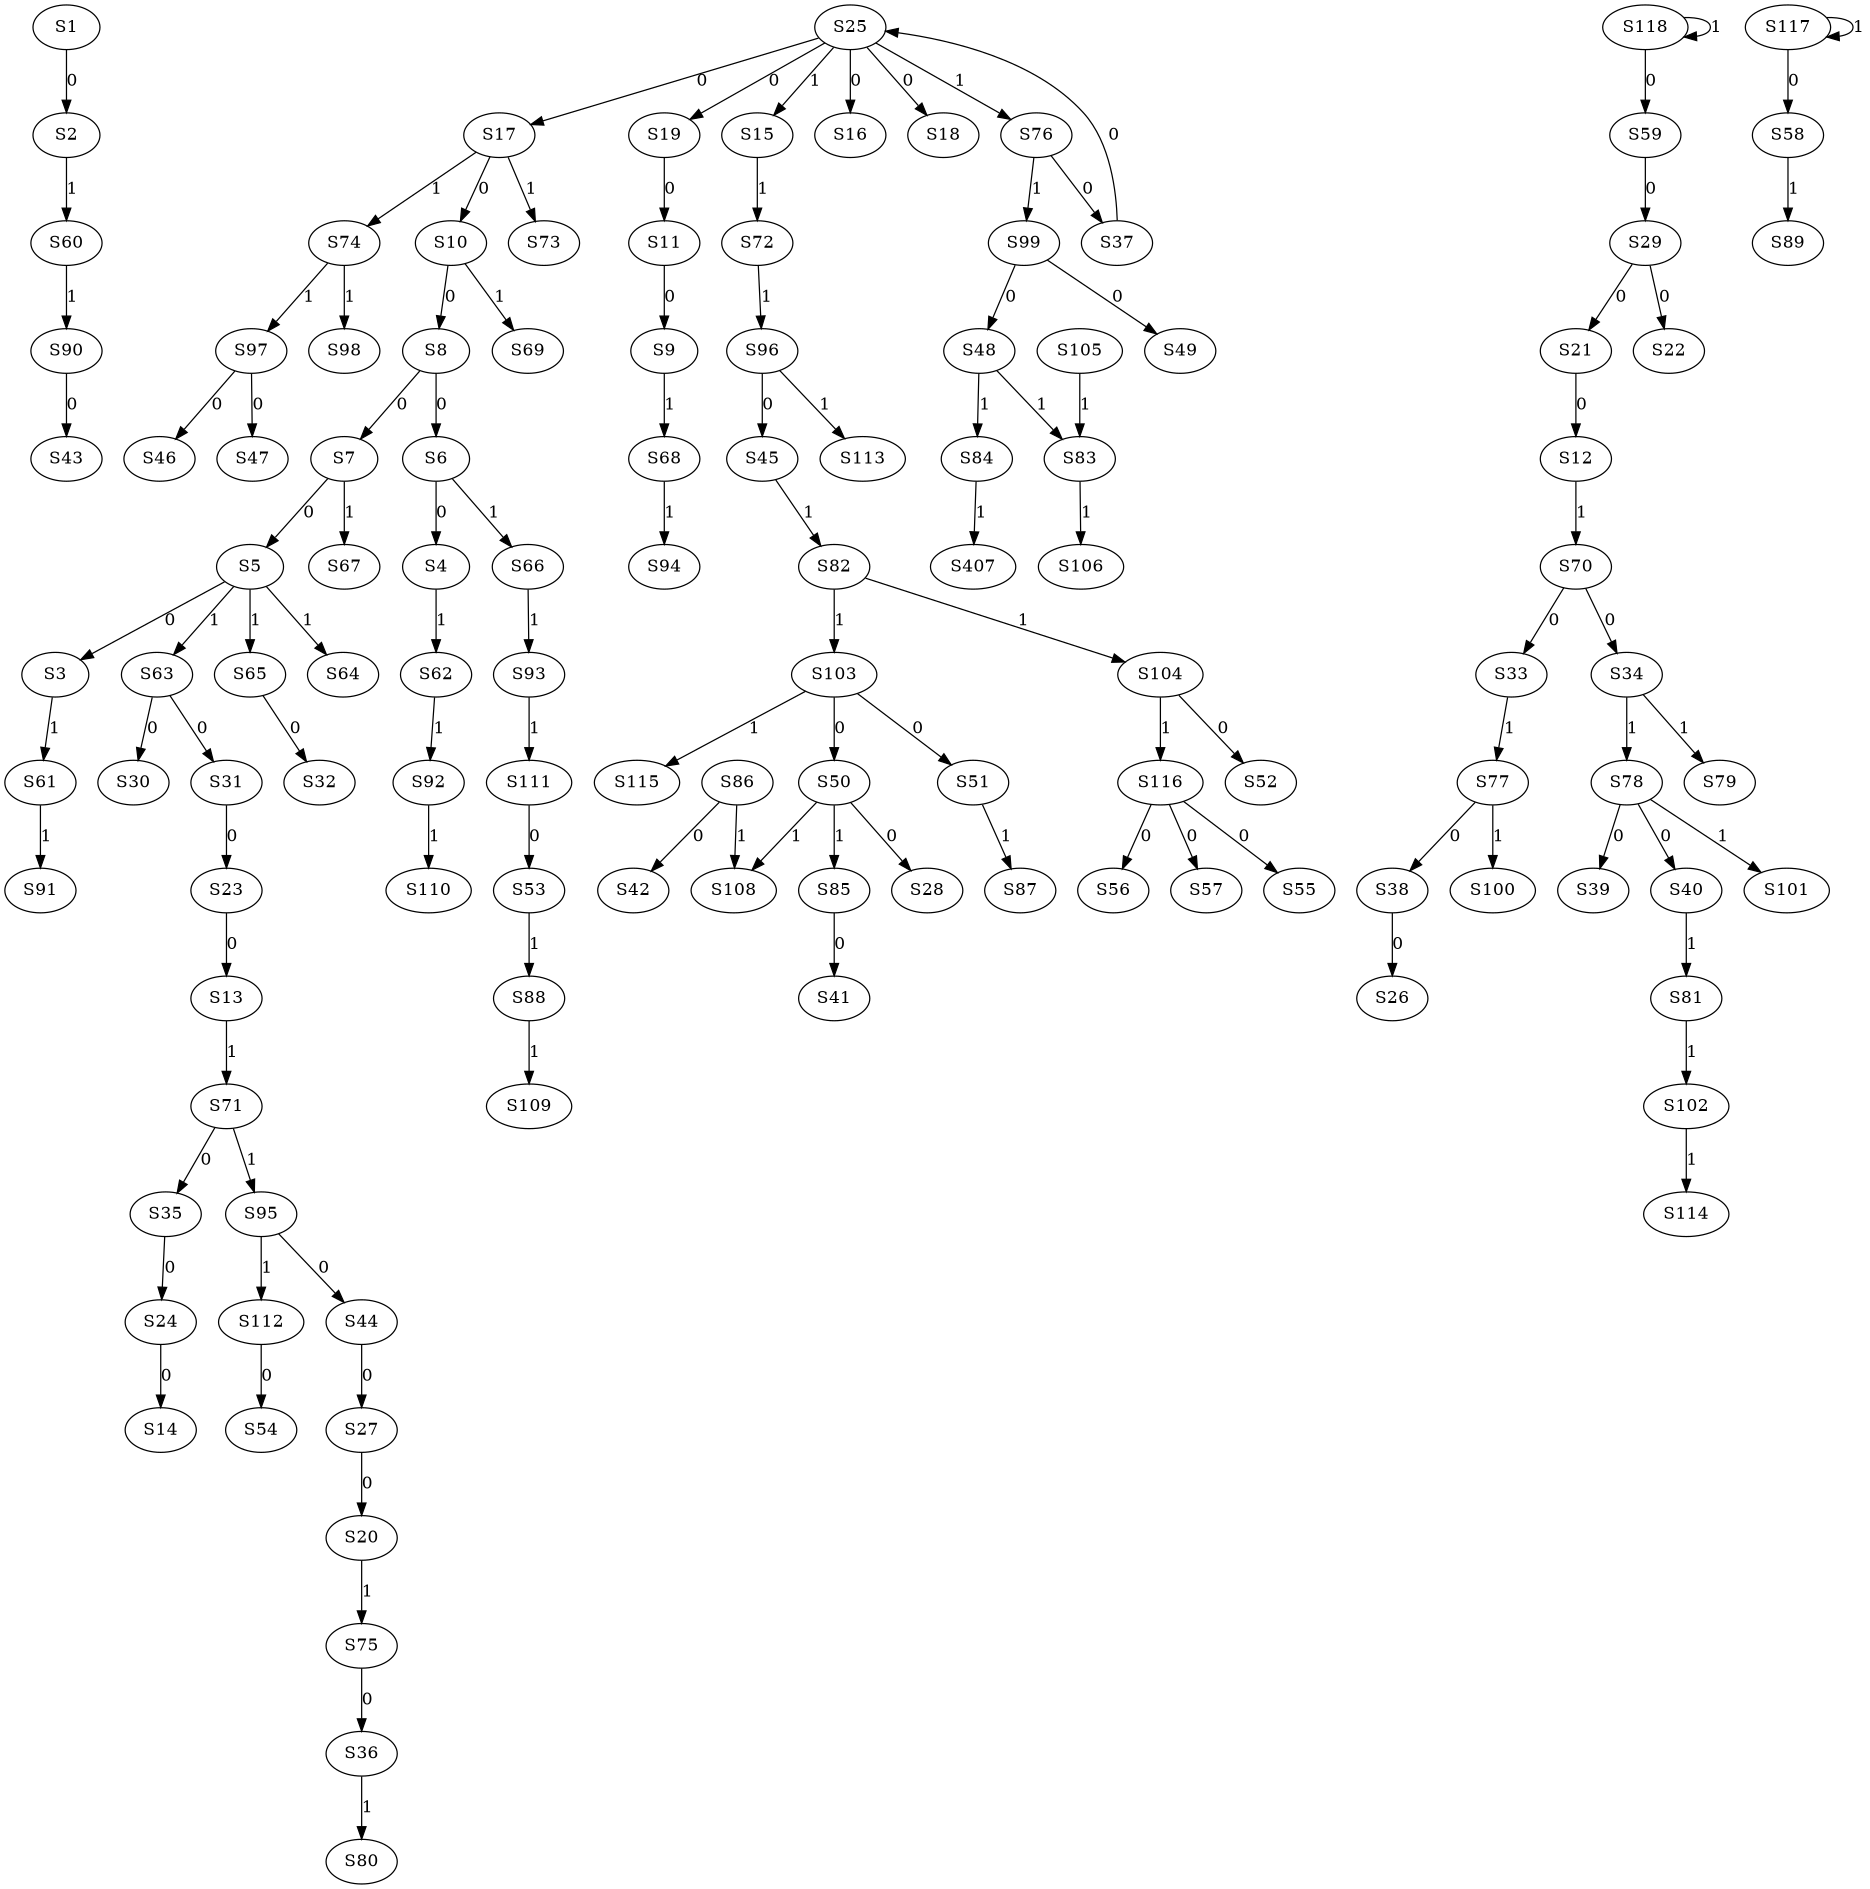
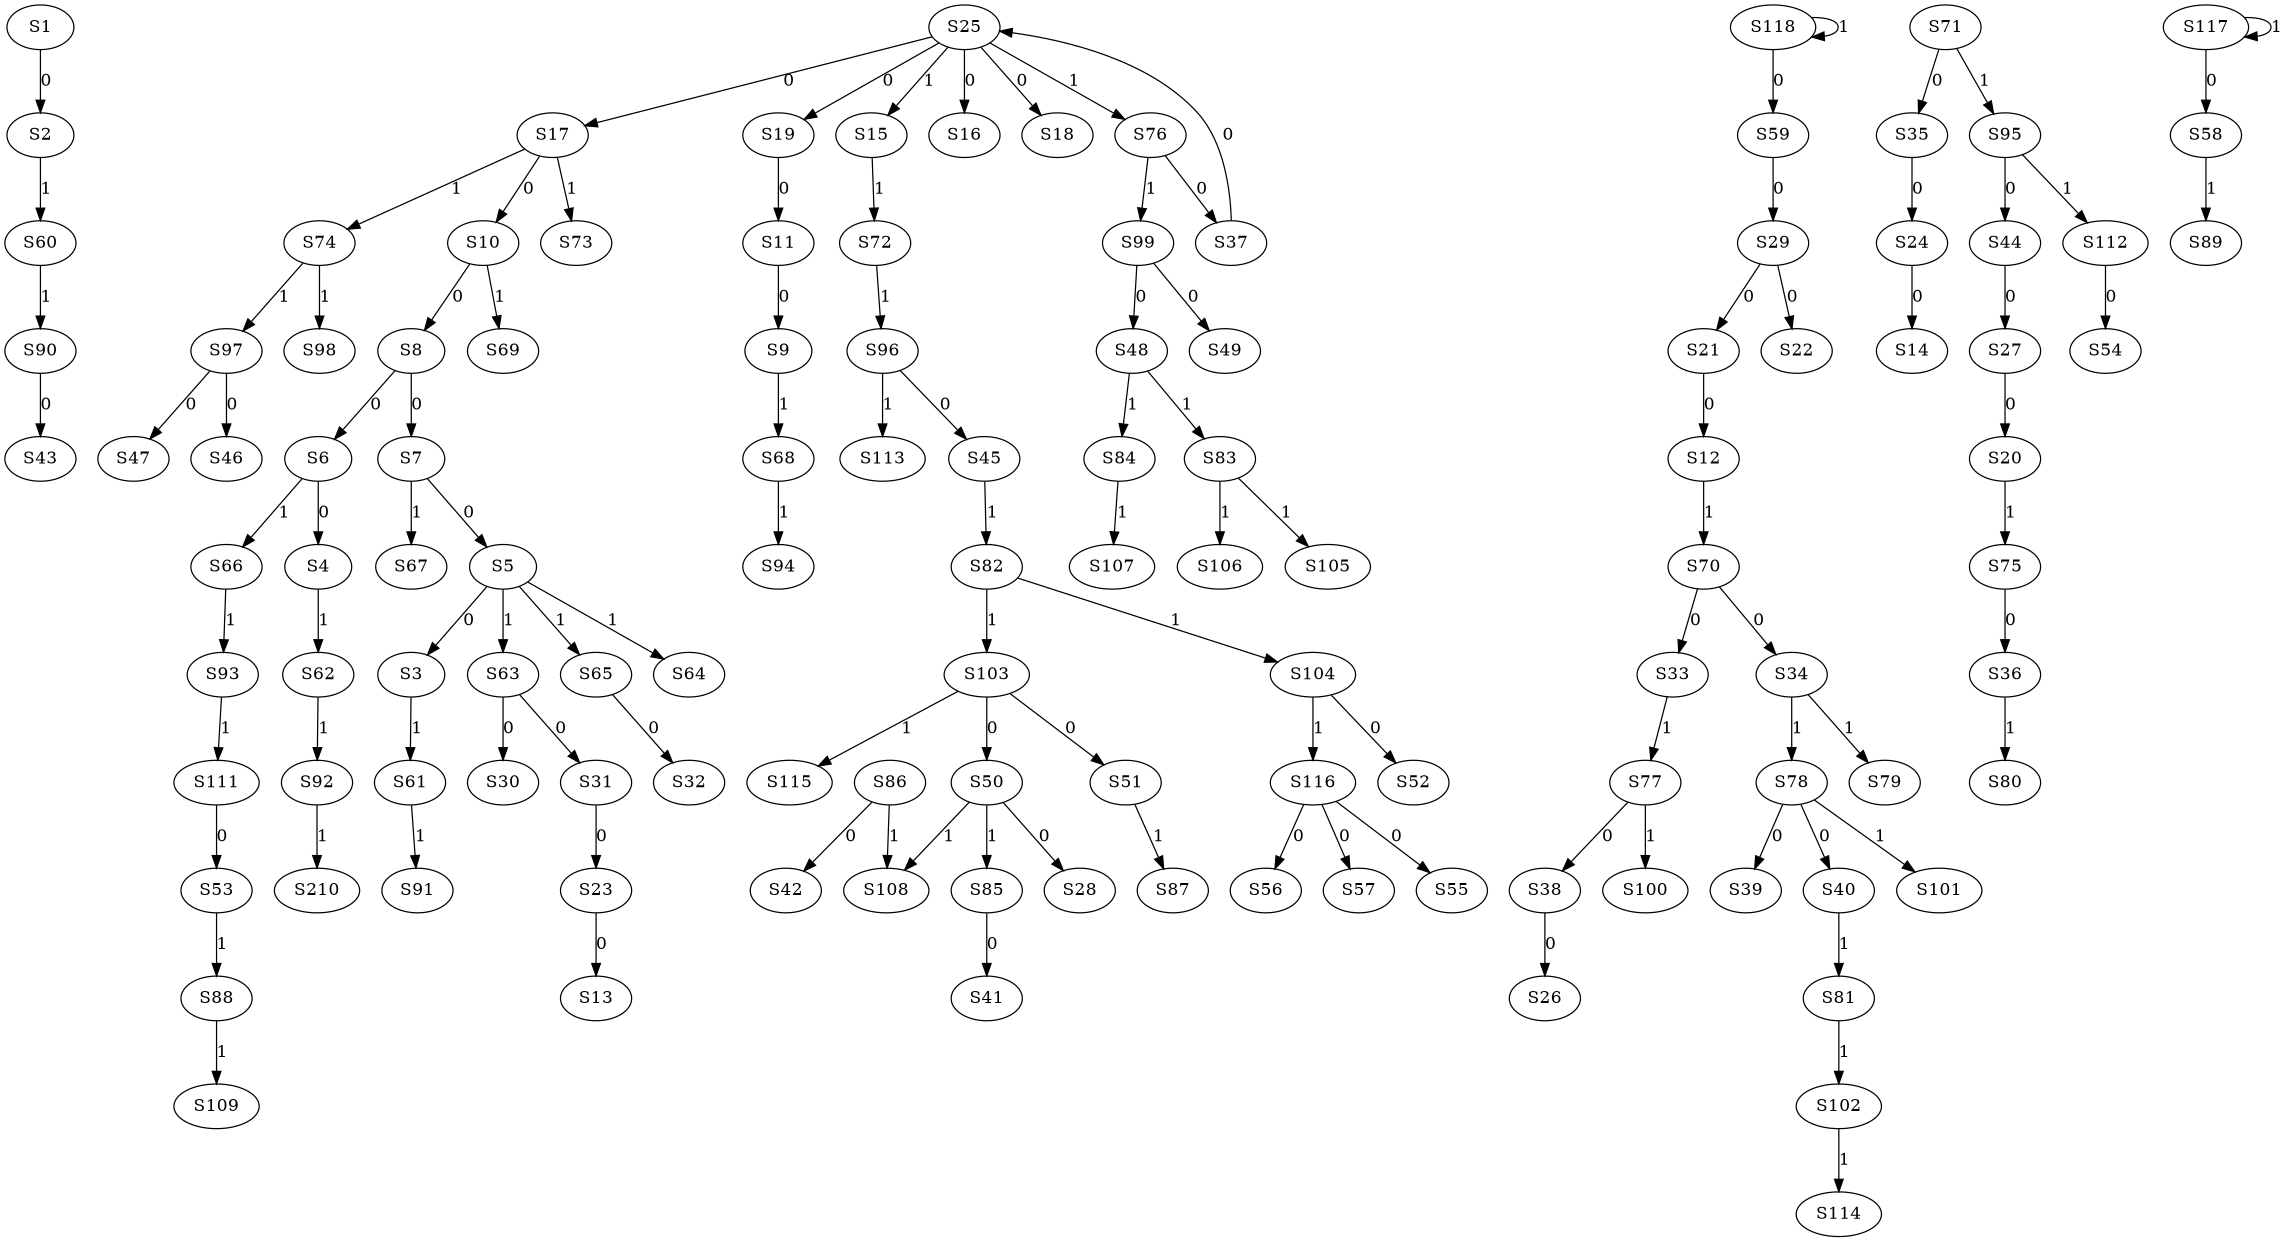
edge "S105" -> "S83": reversed
node "S407": label "S407" -> "S107"
node "S110": label "S110" -> "S210"
edge "S13" -> "S71": removed, label "1"
